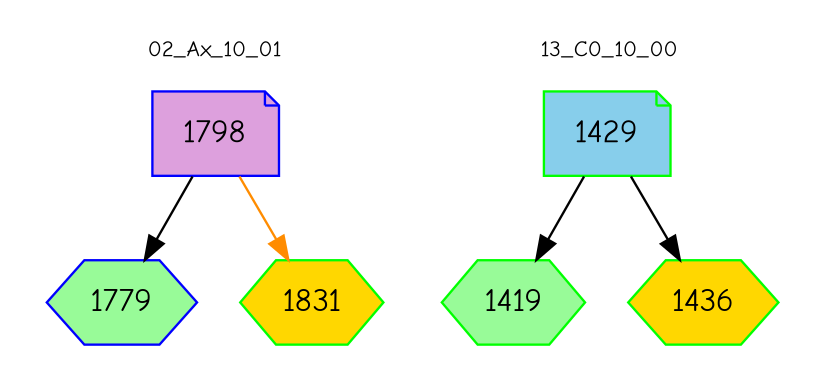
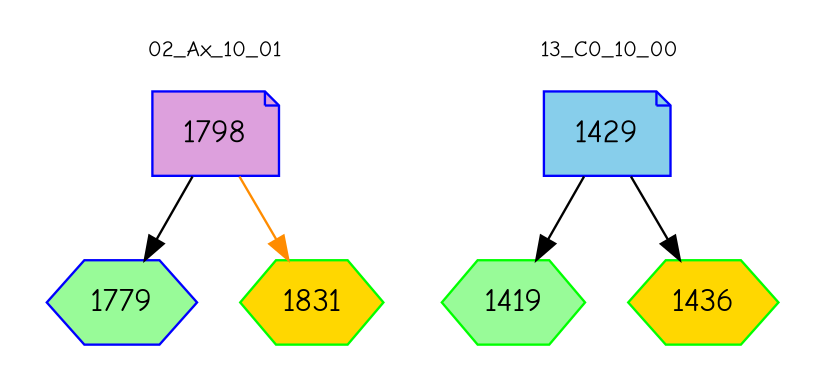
node "1429": color green -> blue
